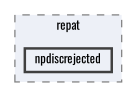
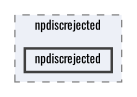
cluster "repat": label "repat" -> "npdiscrejected"
